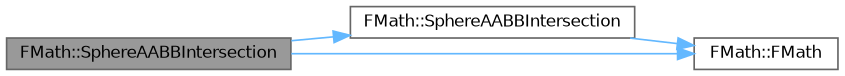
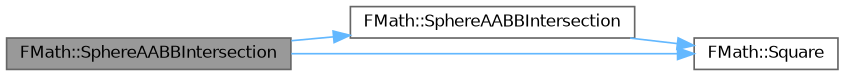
node "FMath::FMath": label "FMath::FMath" -> "FMath::Square"
